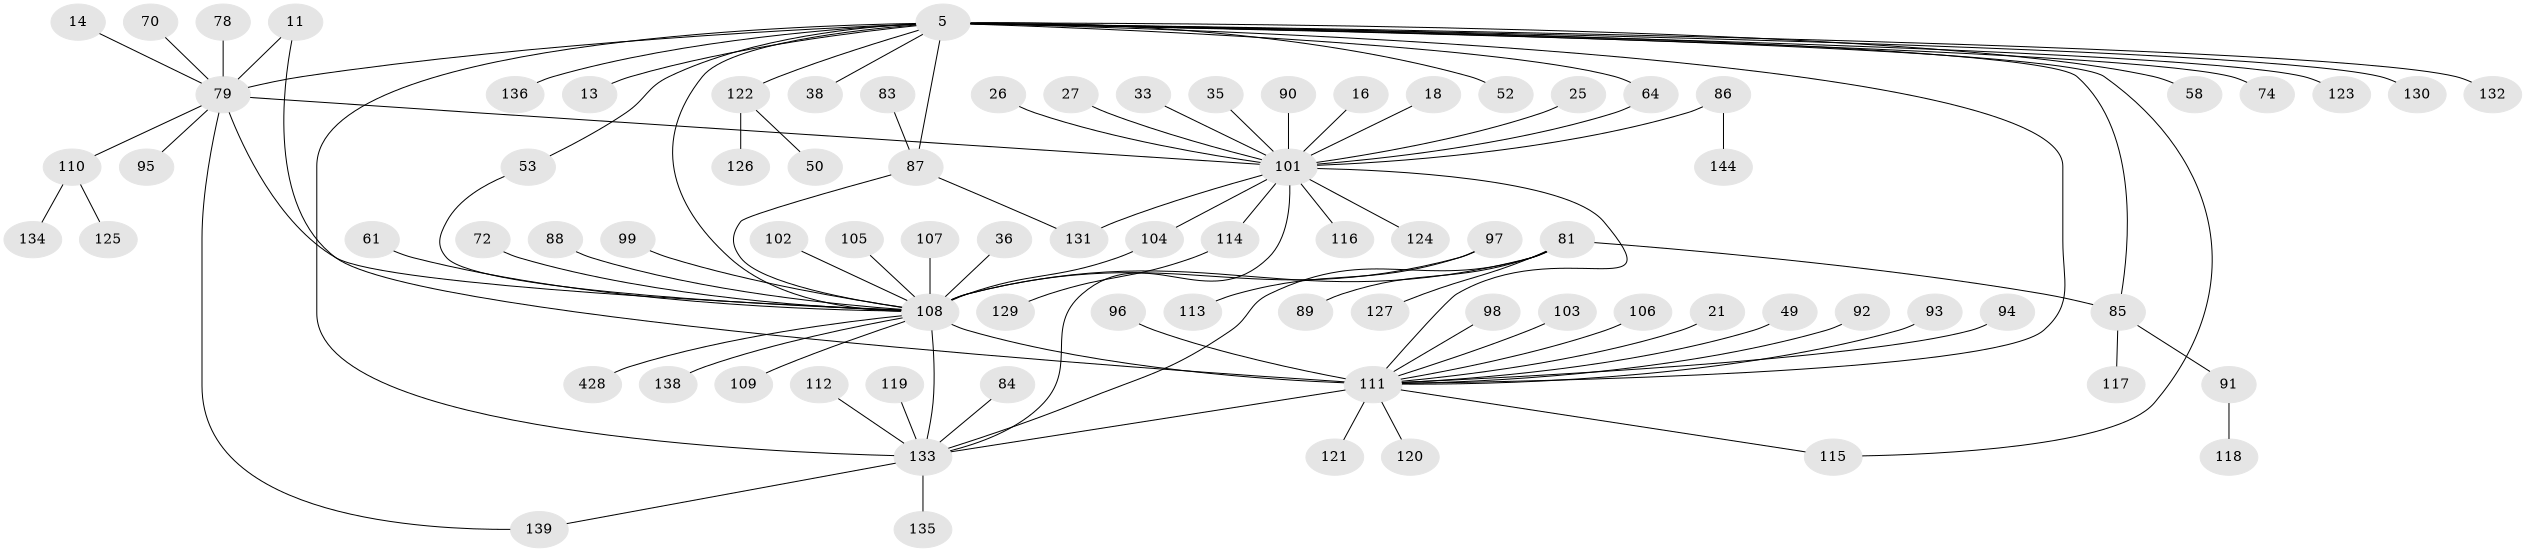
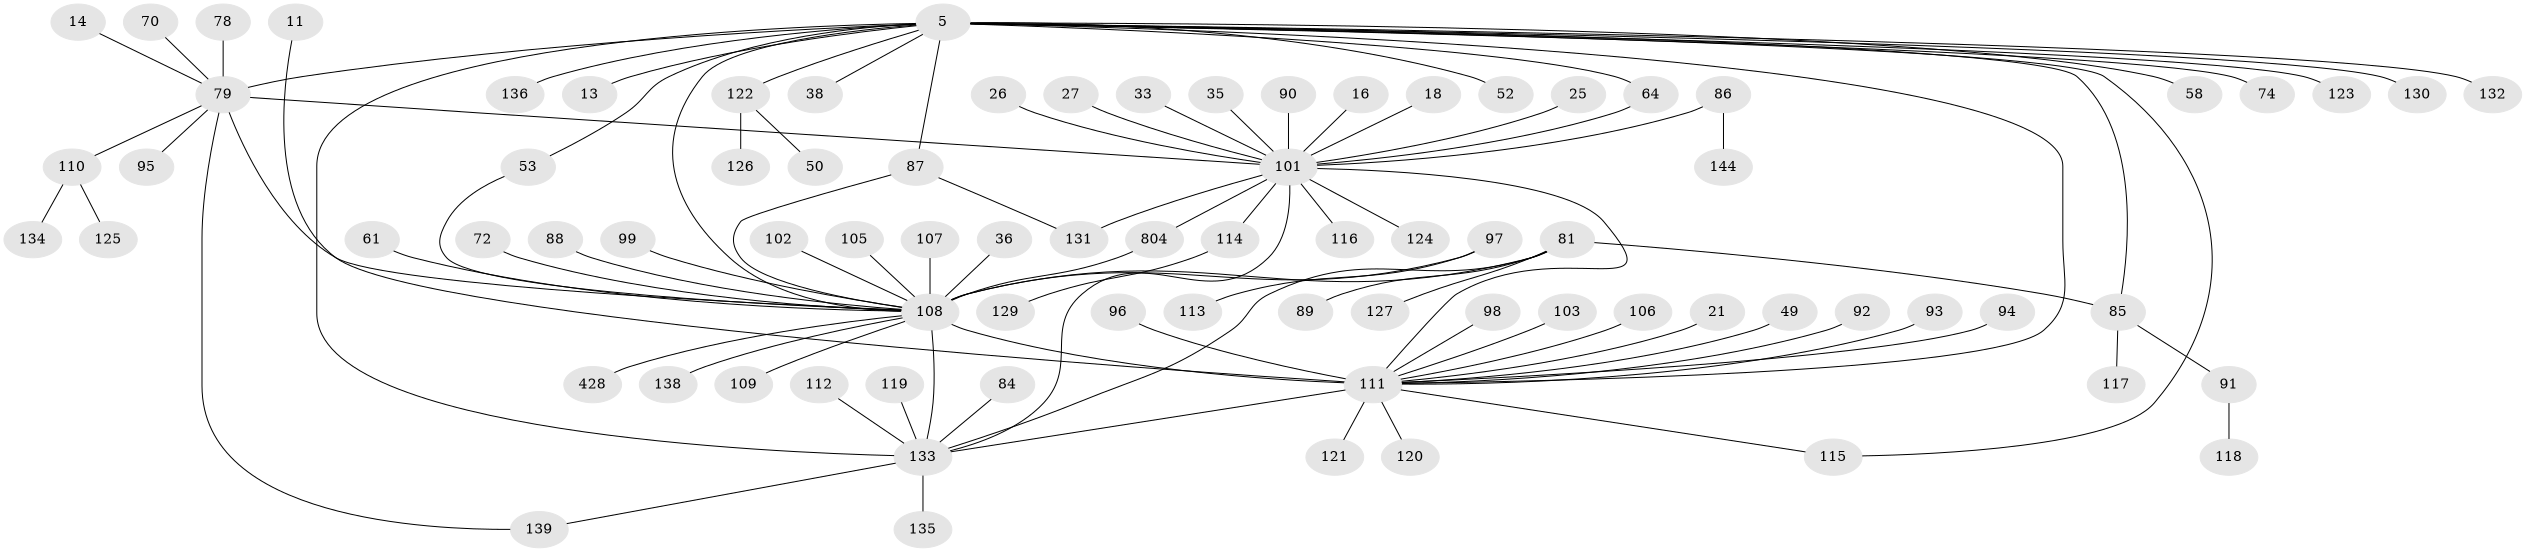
edge "11" -- "79": removed
node "83": removed
node "104": label "104" -> "804"
